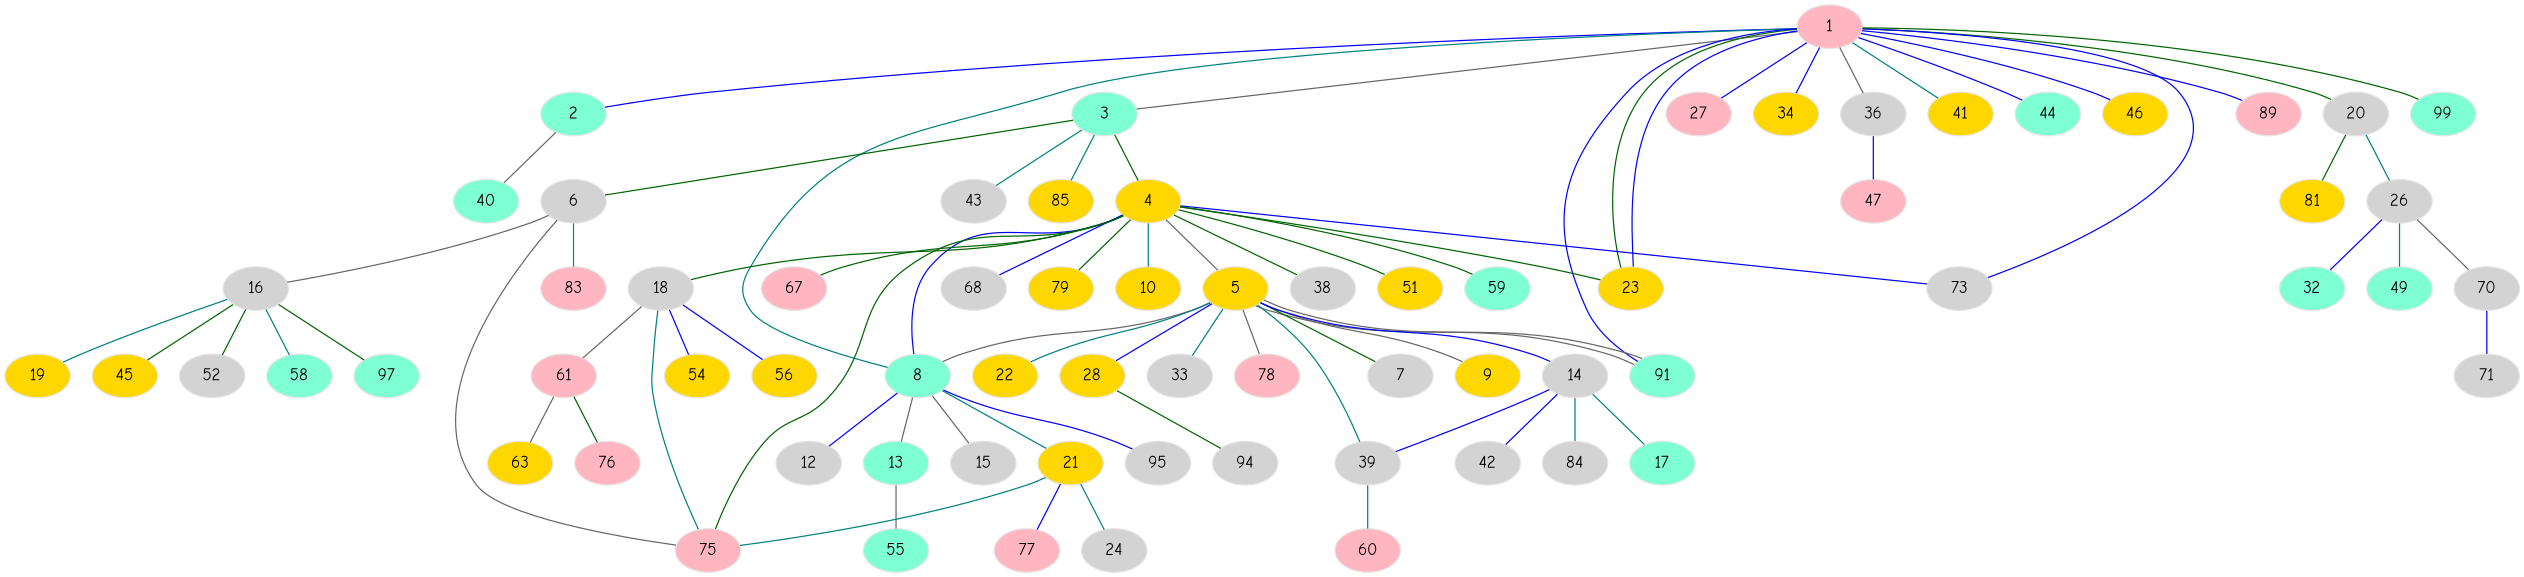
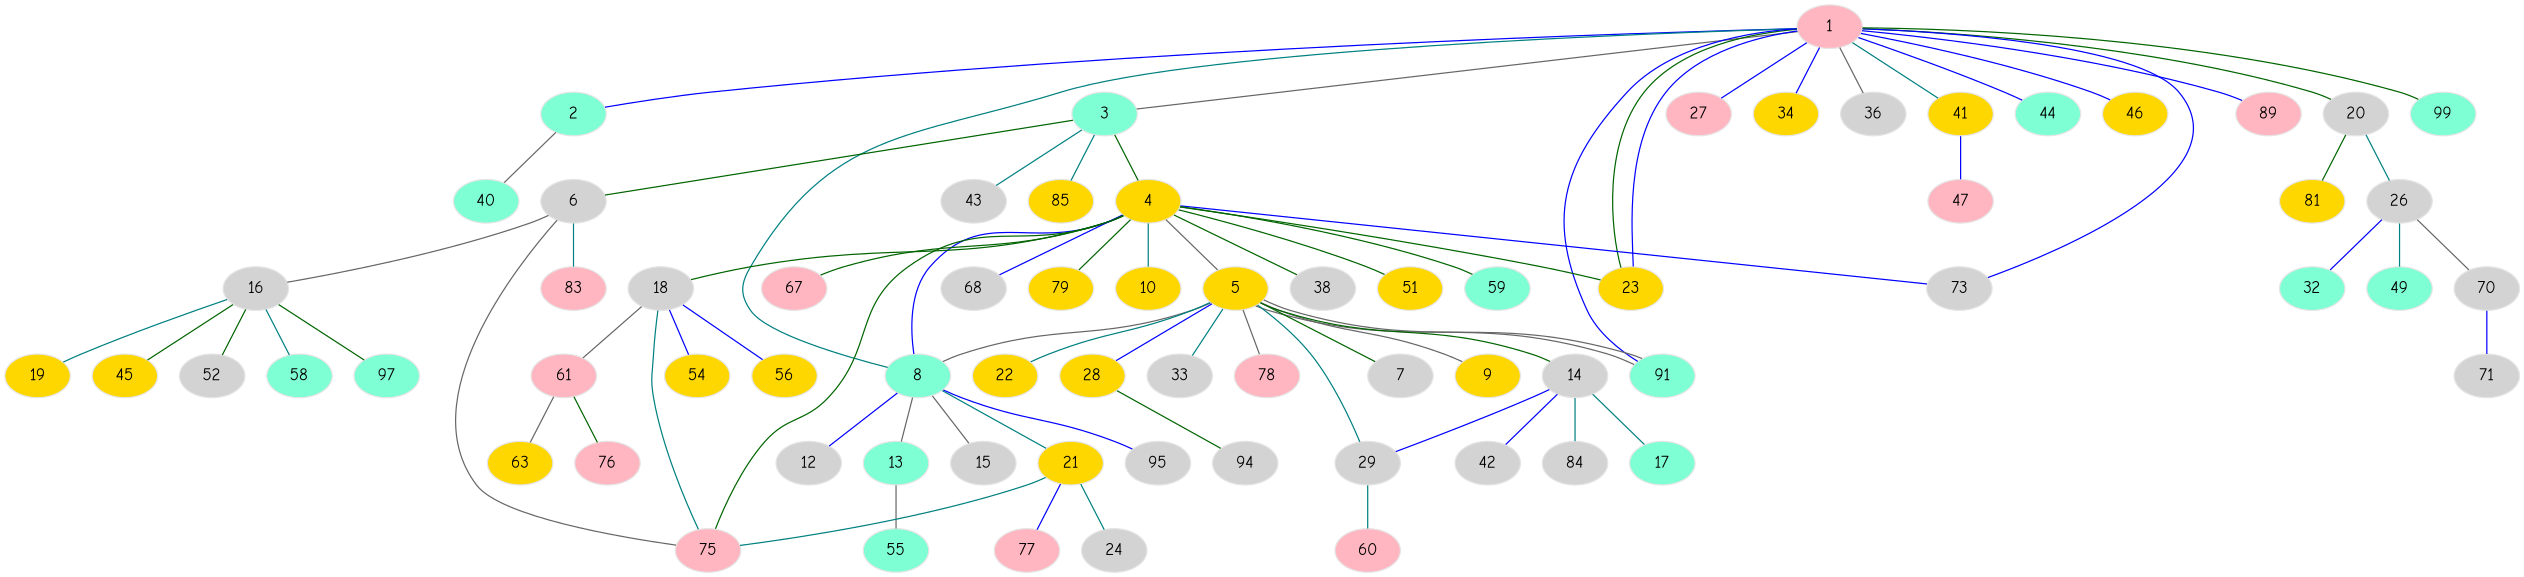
edge "36" -- "47": now "41" -- "47"
edge "5" -- "14": color blue -> darkgreen
node "39": label "39" -> "29"
